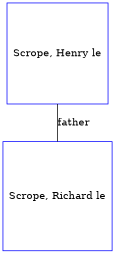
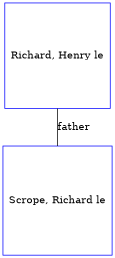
node "Scrope, Henry le": label "Scrope, Henry le" -> "Richard, Henry le"
